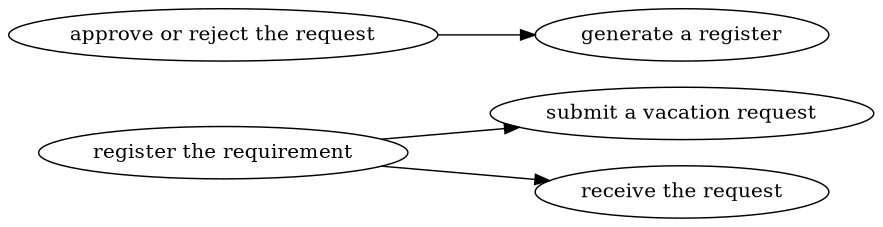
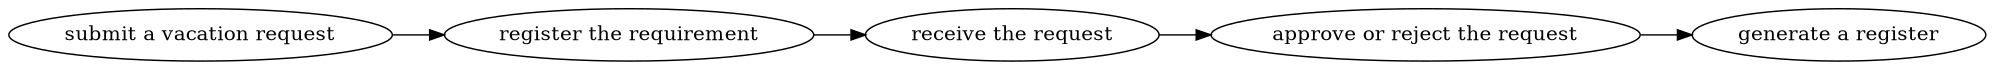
edge "receive the request" -> "approve or reject the request": added
edge "register the requirement" -> "submit a vacation request": reversed
